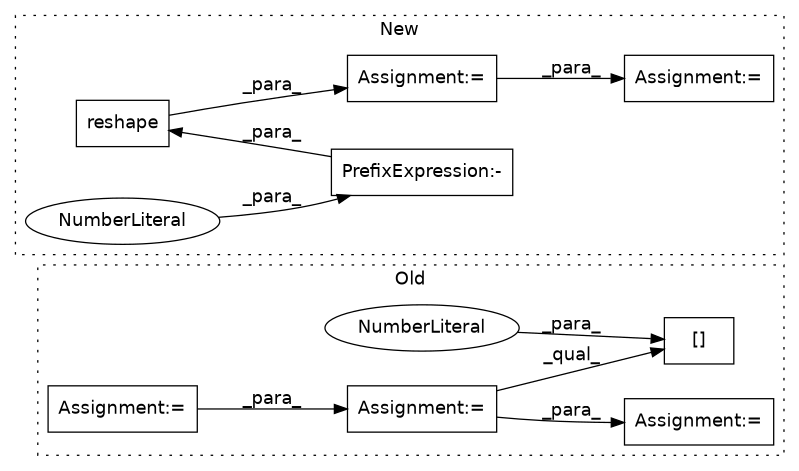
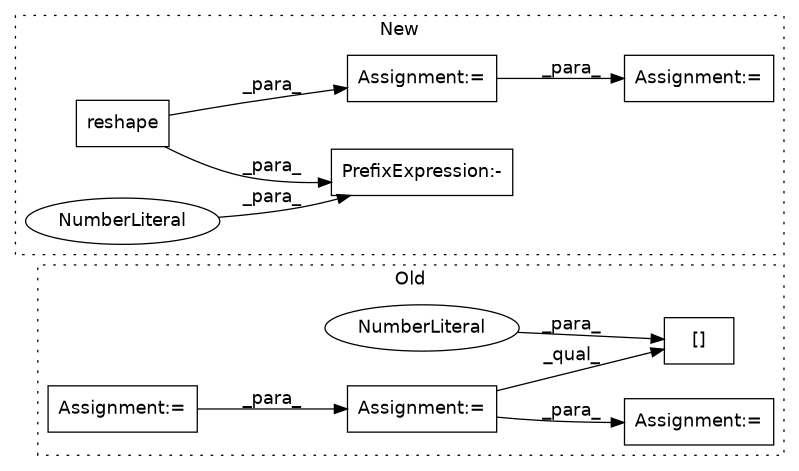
edge "PrefixExpression:-" -> "reshape": reversed
